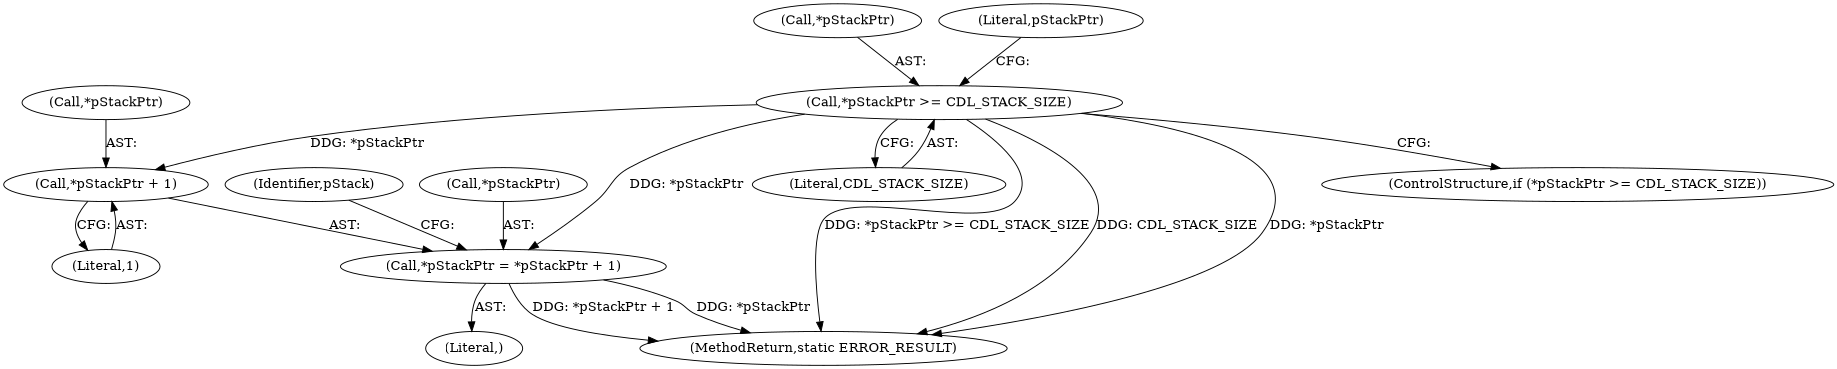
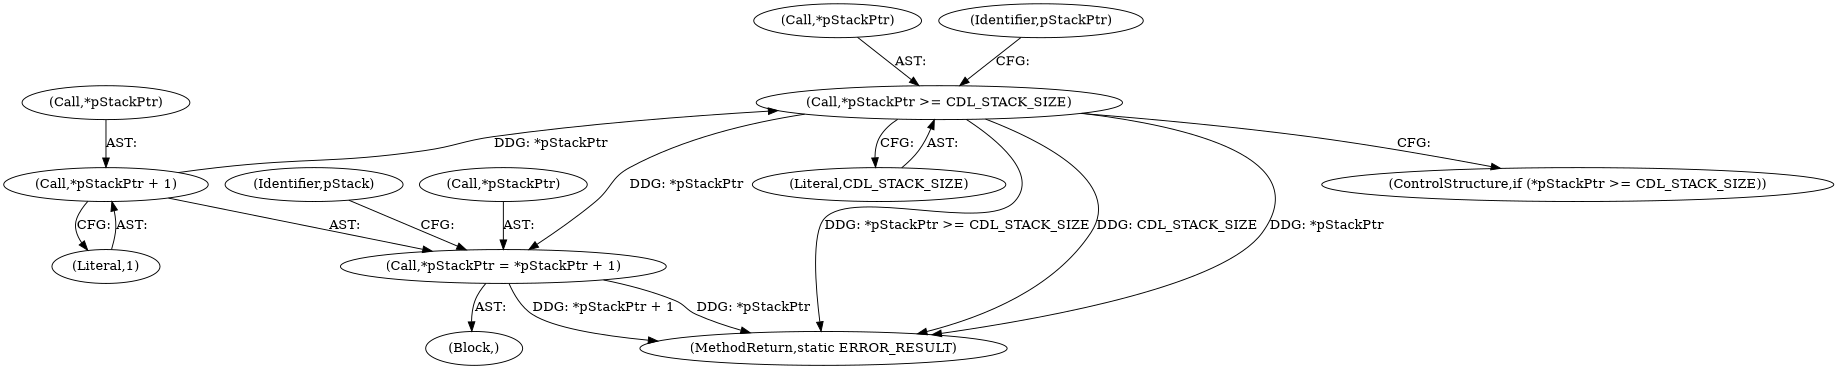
node "(Literal,pStackPtr)": label "(Literal,pStackPtr)" -> "(Identifier,pStackPtr)"
edge "(Call,*pStackPtr >= CDL_STACK_SIZE)" -> "(Call,*pStackPtr + 1)": reversed
node "(Literal,)": label "(Literal,)" -> "(Block,)"
